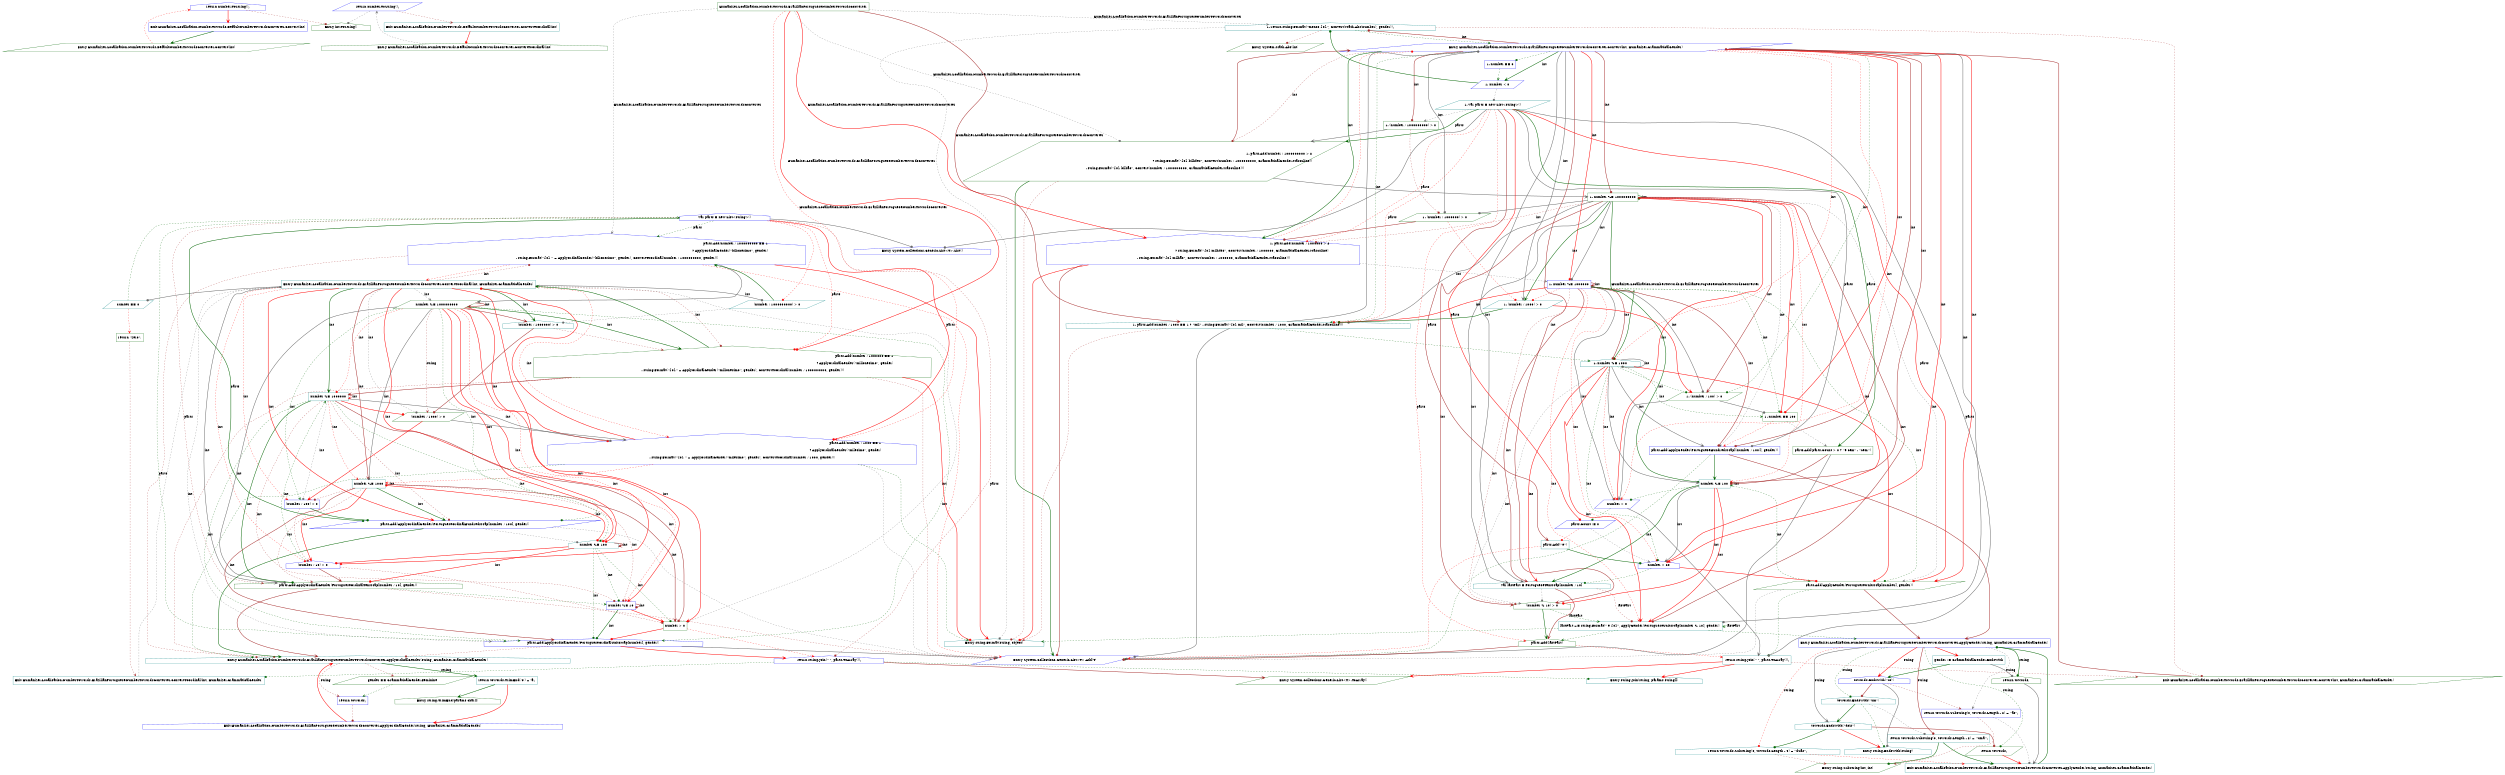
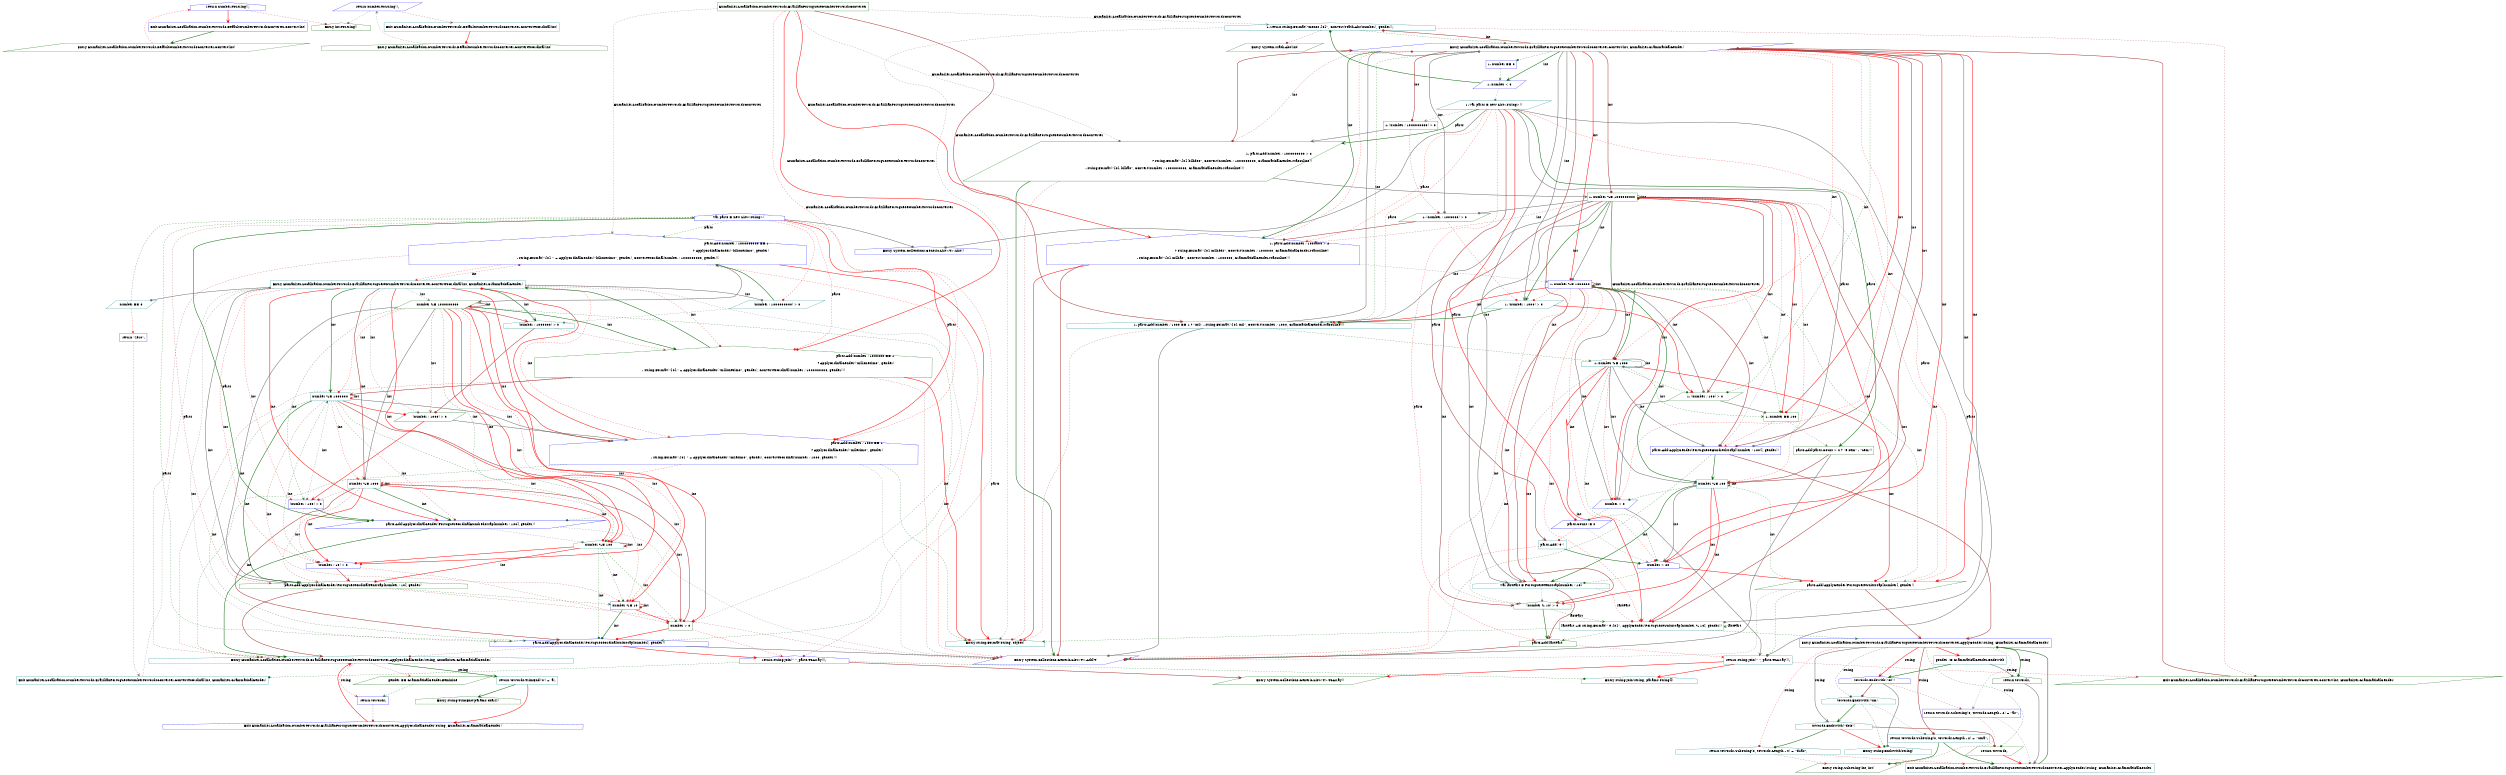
edge "1: var parts = new List<string>()" -> "parts.Add(ApplyGender(PortugueseUnitsMap[number], gender))": style bold -> dashed
node "return ''zero'';": color darkgreen -> blue
edge "number %= 1000000000" -> "(number / 1000) > 0": label "string" -> "int"
